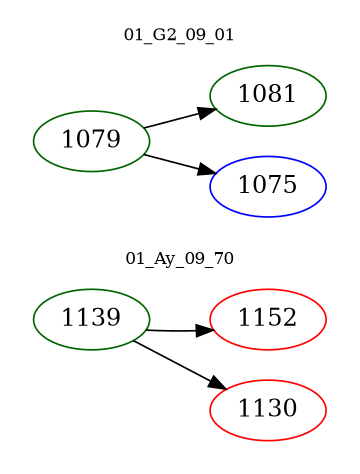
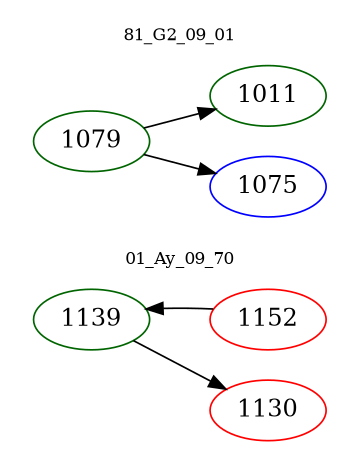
cluster "01_G2_09_01": label "01_G2_09_01" -> "81_G2_09_01"
node "1081": label "1081" -> "1011"
edge "1139" -> "1152": reversed
